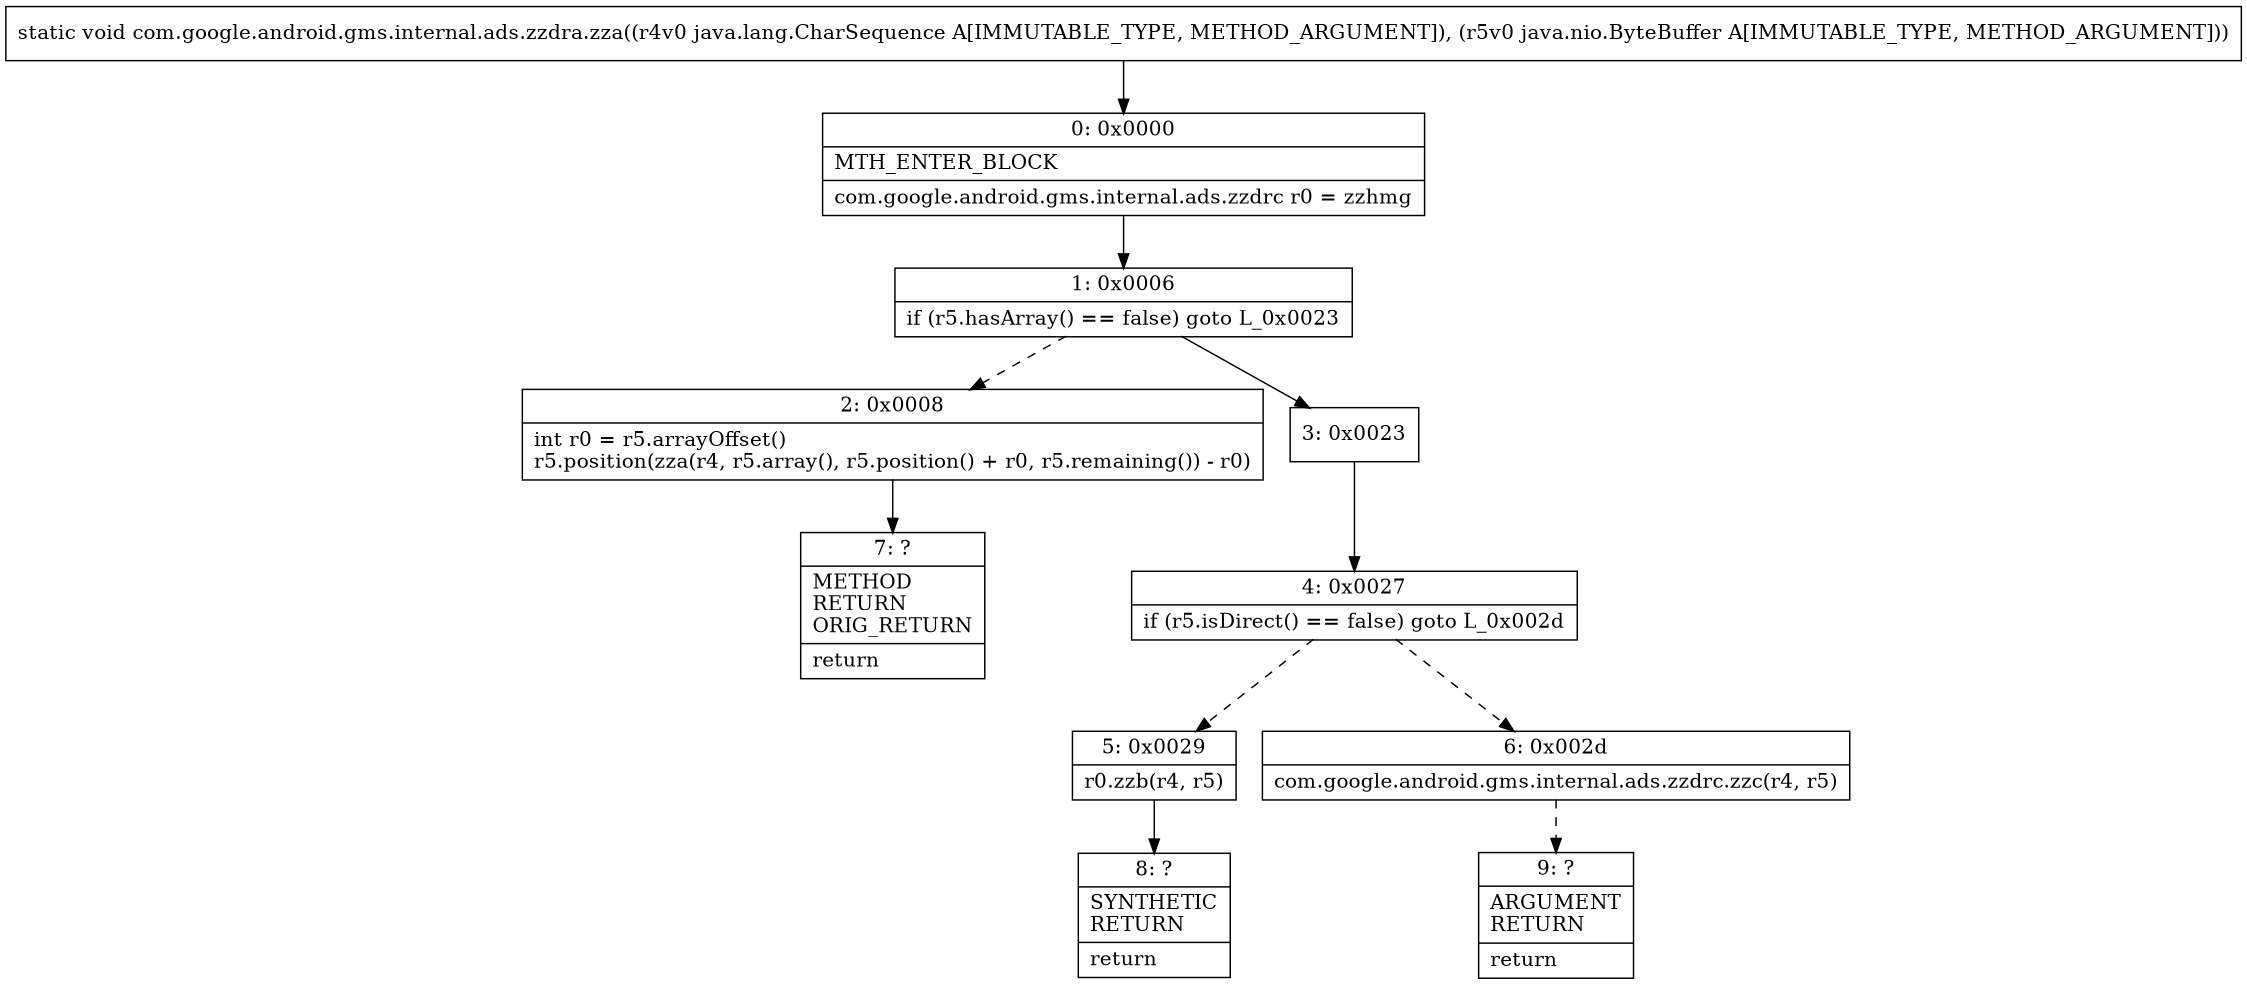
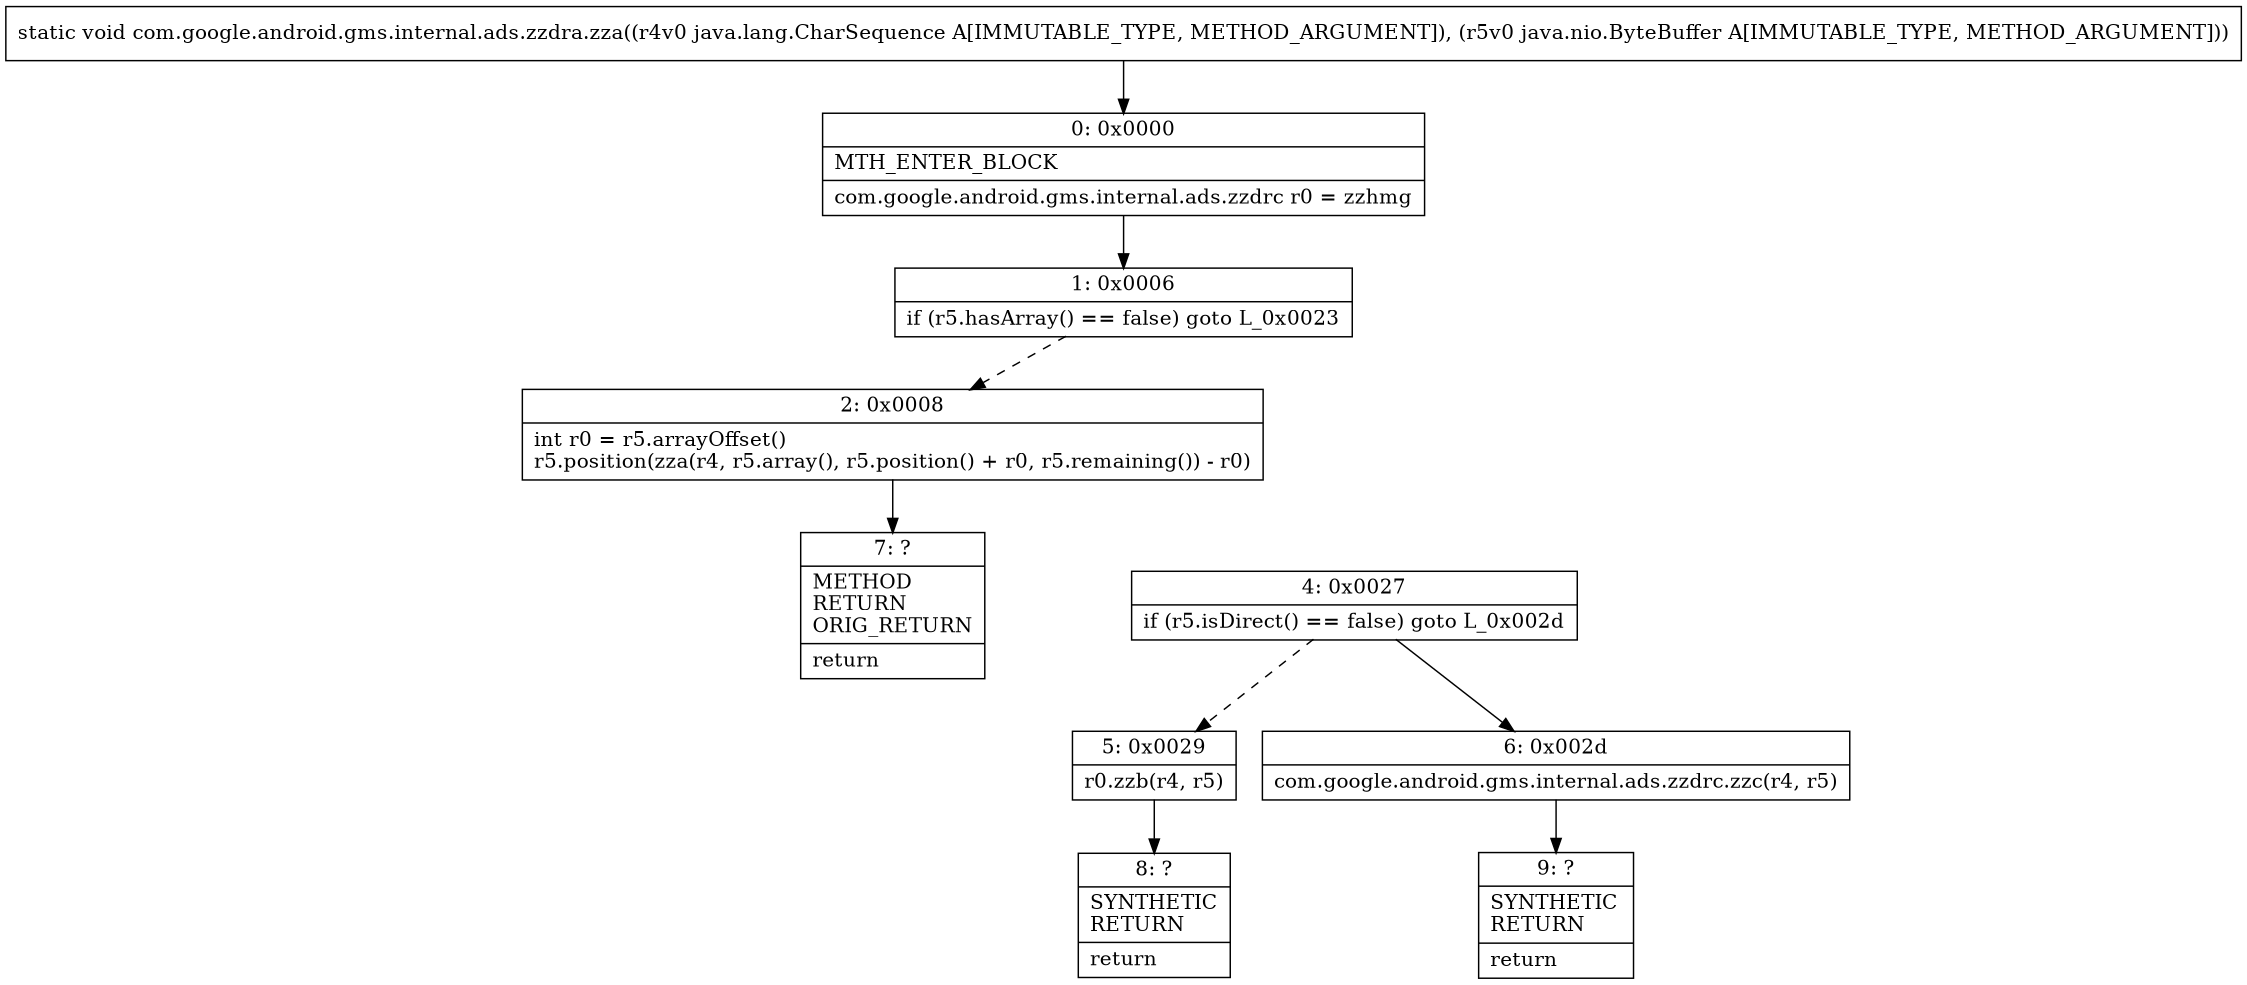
node "3: 0x0023": removed
edge "4: 0x0027" -> "6: 0x002d": style dashed -> solid
edge "6: 0x002d" -> "9: ?": style dashed -> solid
node "9: ?": text "ARGUMENT" -> "SYNTHETIC"
